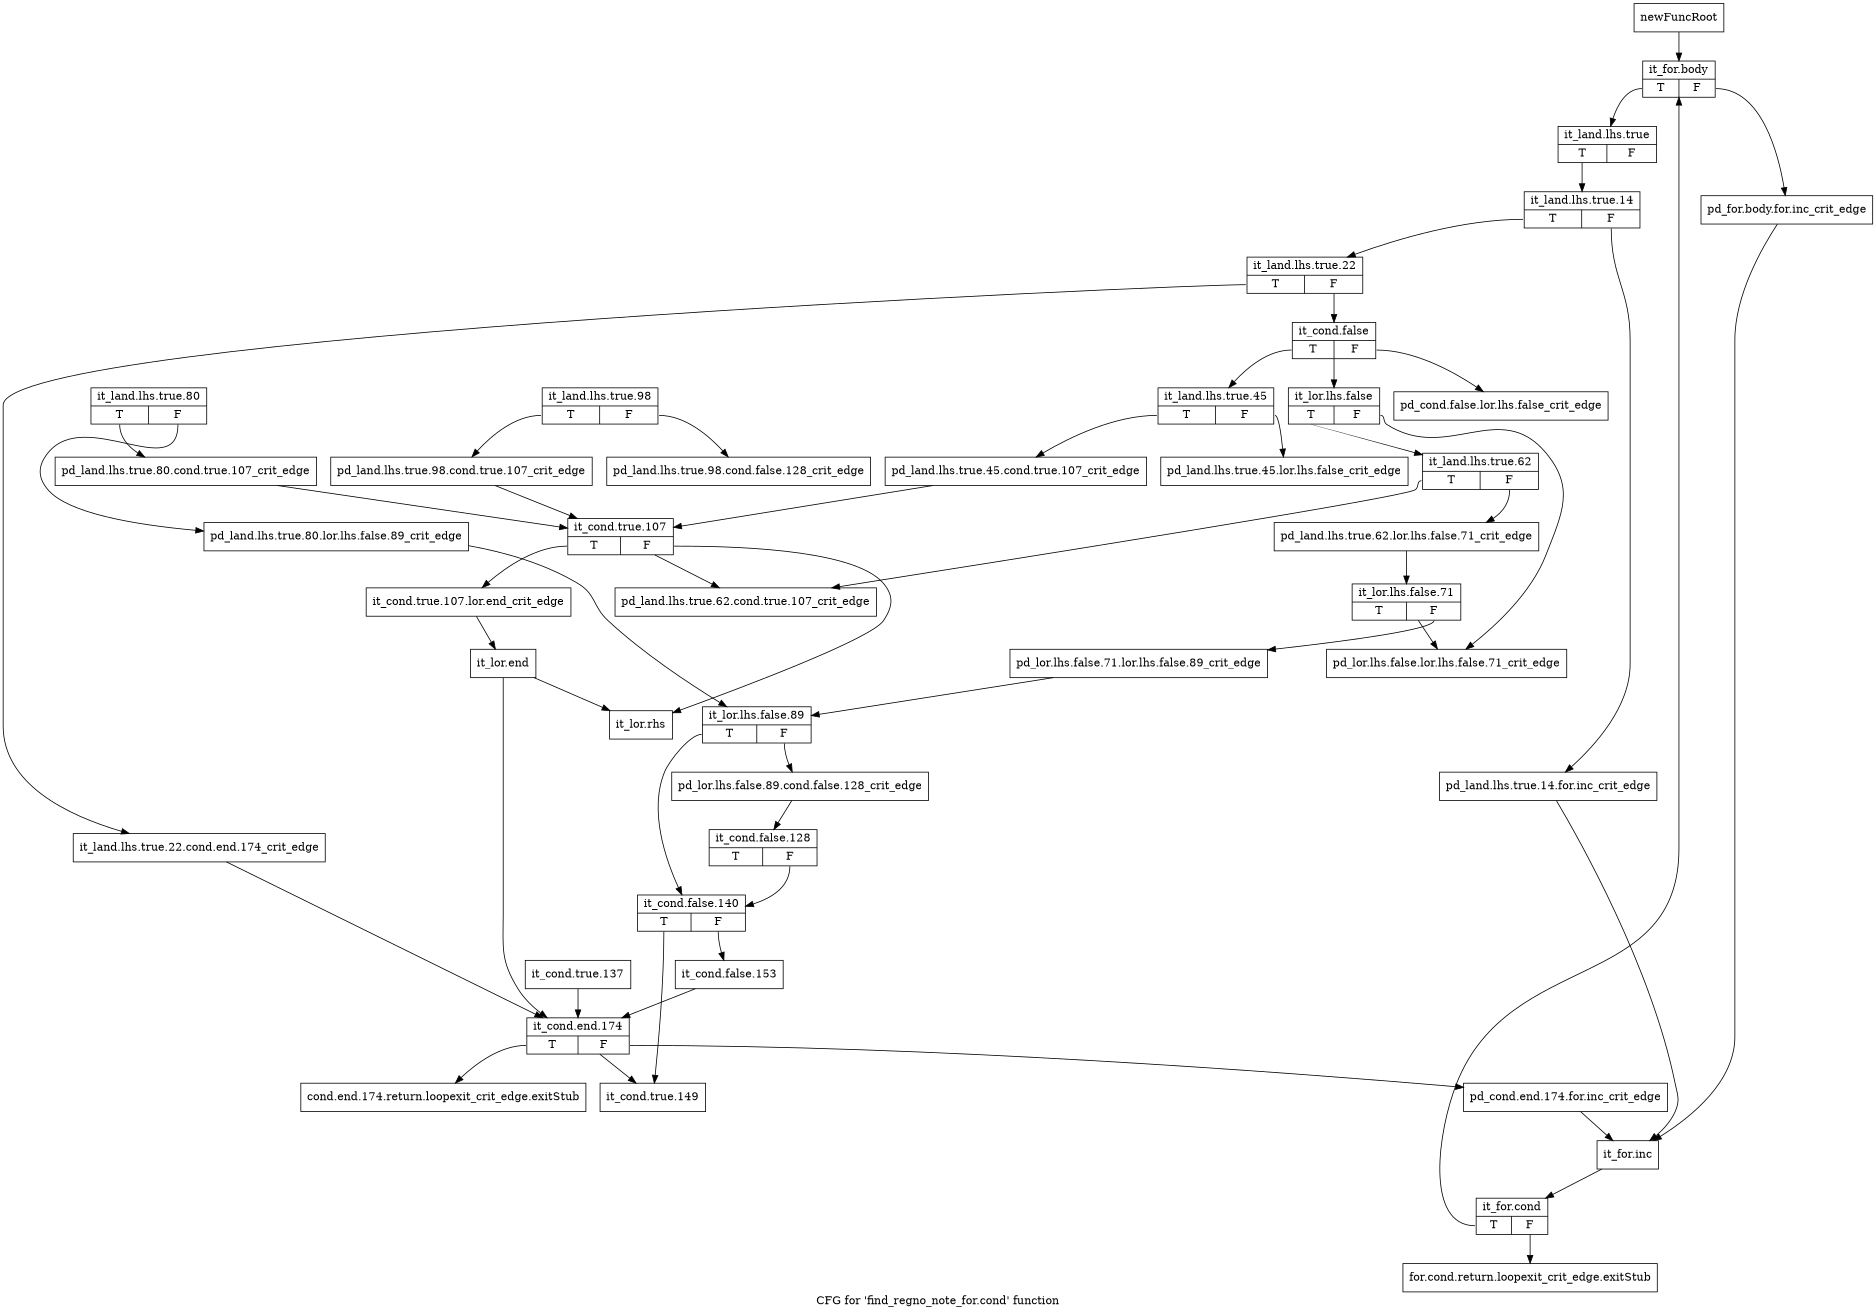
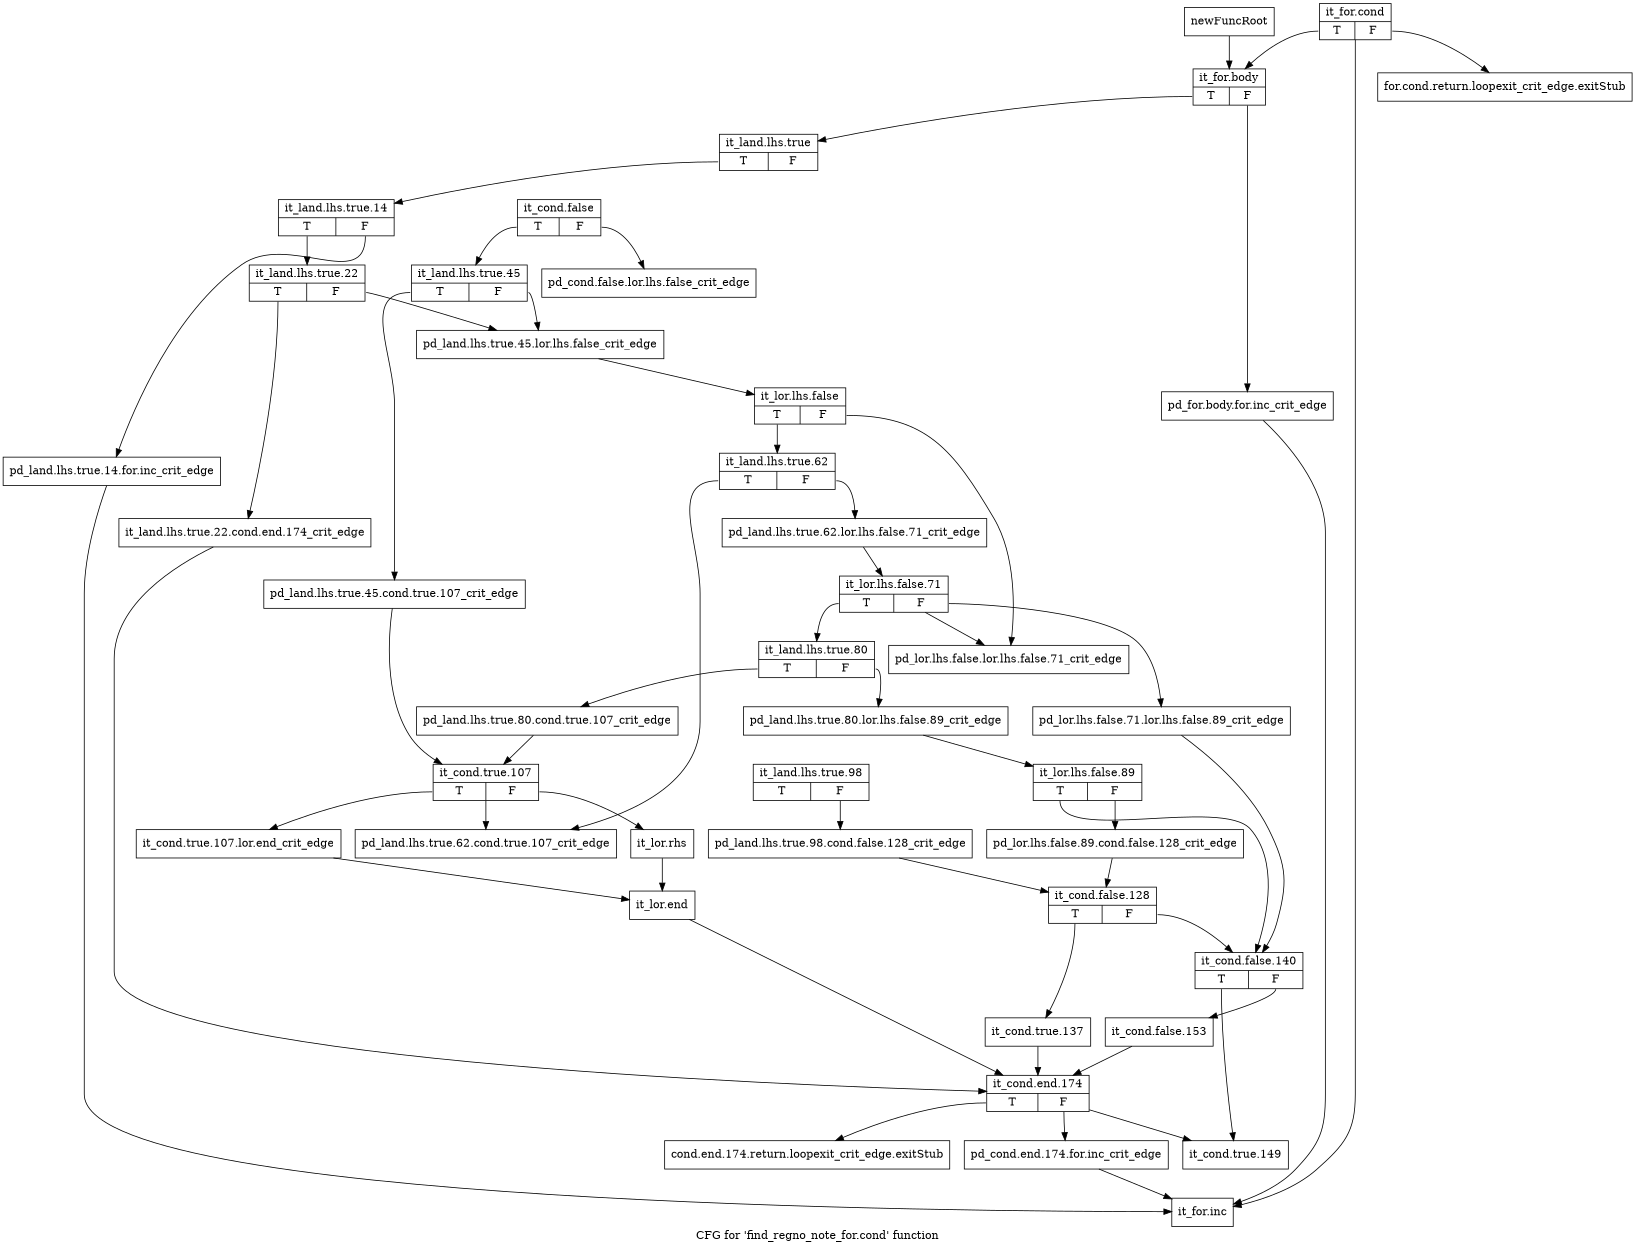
edge "it_land.lhs.true.22" -> "it_cond.false": now "it_land.lhs.true.22" -> "pd_land.lhs.true.45.lor.lhs.false_crit_edge"
edge "it_cond.false" -> "it_lor.lhs.false": now "pd_land.lhs.true.45.lor.lhs.false_crit_edge" -> "it_lor.lhs.false"
node "pd_land.lhs.true.98.cond.true.107_crit_edge": removed
edge "it_lor.lhs.false.71" -> "it_land.lhs.true.80": added
edge "it_lor.end" -> "it_lor.rhs": reversed
edge "pd_lor.lhs.false.71.lor.lhs.false.89_crit_edge" -> "it_lor.lhs.false.89": now "pd_lor.lhs.false.71.lor.lhs.false.89_crit_edge" -> "it_cond.false.140"
edge "pd_land.lhs.true.98.cond.false.128_crit_edge" -> "it_cond.false.128": added
edge "it_cond.false.128" -> "it_cond.true.137": added
edge "it_for.inc" -> "it_for.cond": reversed
